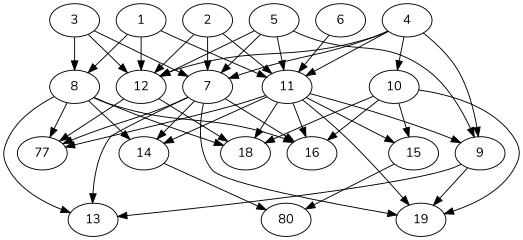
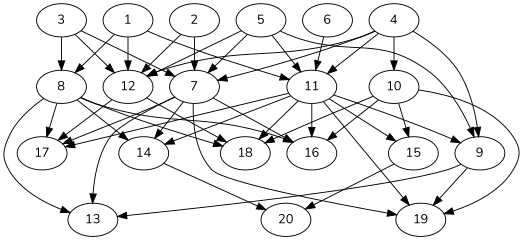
edge "2" -> "11": removed
node "77": label "77" -> "17"
node "80": label "80" -> "20"
